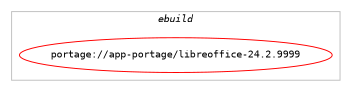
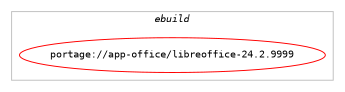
node "portage://app-portage/libreoffice-24.2.9999": label "portage://app-portage/libreoffice-24.2.9999" -> "portage://app-office/libreoffice-24.2.9999"
